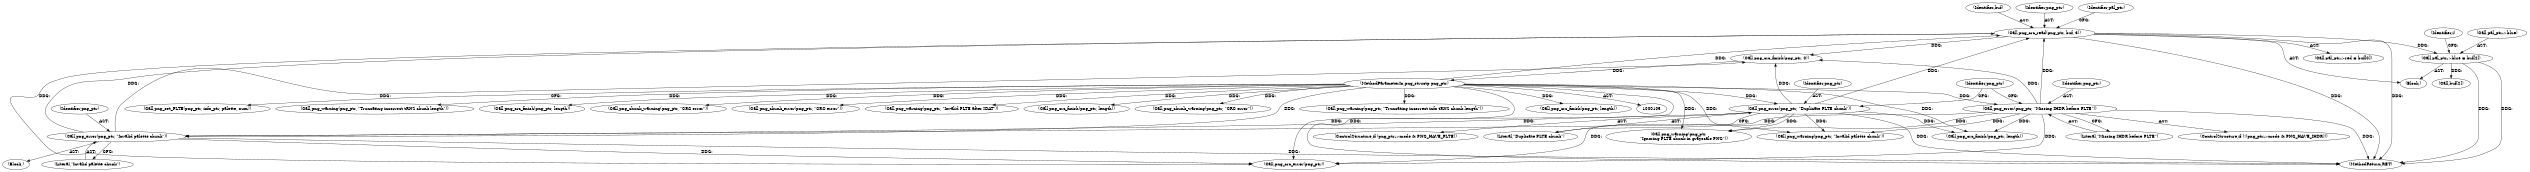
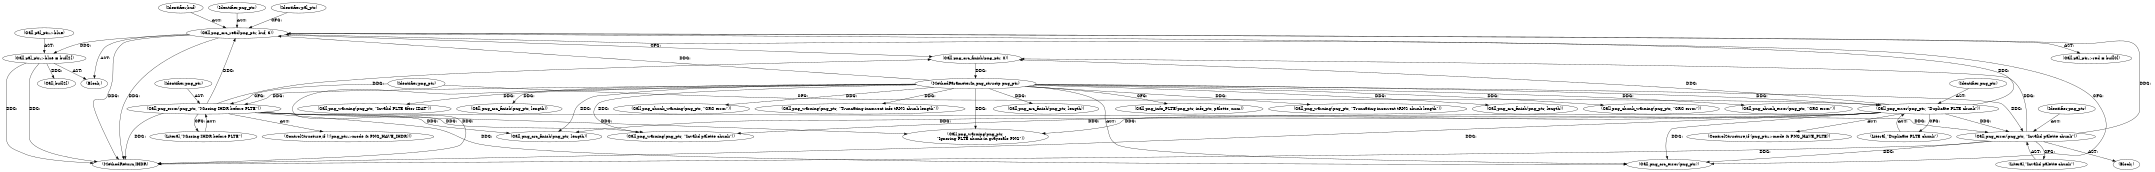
node "(Identifier,i)": removed
edge "(Call,png_crc_read(png_ptr, buf, 3))" -> "(Call,png_crc_finish(png_ptr, 0))": label "DDG: " -> "CFG: "
edge "(Call,png_crc_read(png_ptr, buf, 3))" -> "(Call,png_crc_error(png_ptr))": label "DDG: " -> "CFG: "
node "(Call,png_set_PLTE(png_ptr, info_ptr, palette, num))": label "(Call,png_set_PLTE(png_ptr, info_ptr, palette, num))" -> "(Call,png_info_PLTE(png_ptr, info_ptr, palette, num))"
node "1000105": removed
edge "(MethodParameterIn,png_structp png_ptr)" -> "(Call,png_crc_error(png_ptr))": label "DDG: " -> "AST: "
node "(MethodReturn,RET)": label "(MethodReturn,RET)" -> "(MethodReturn,IHDR)"
